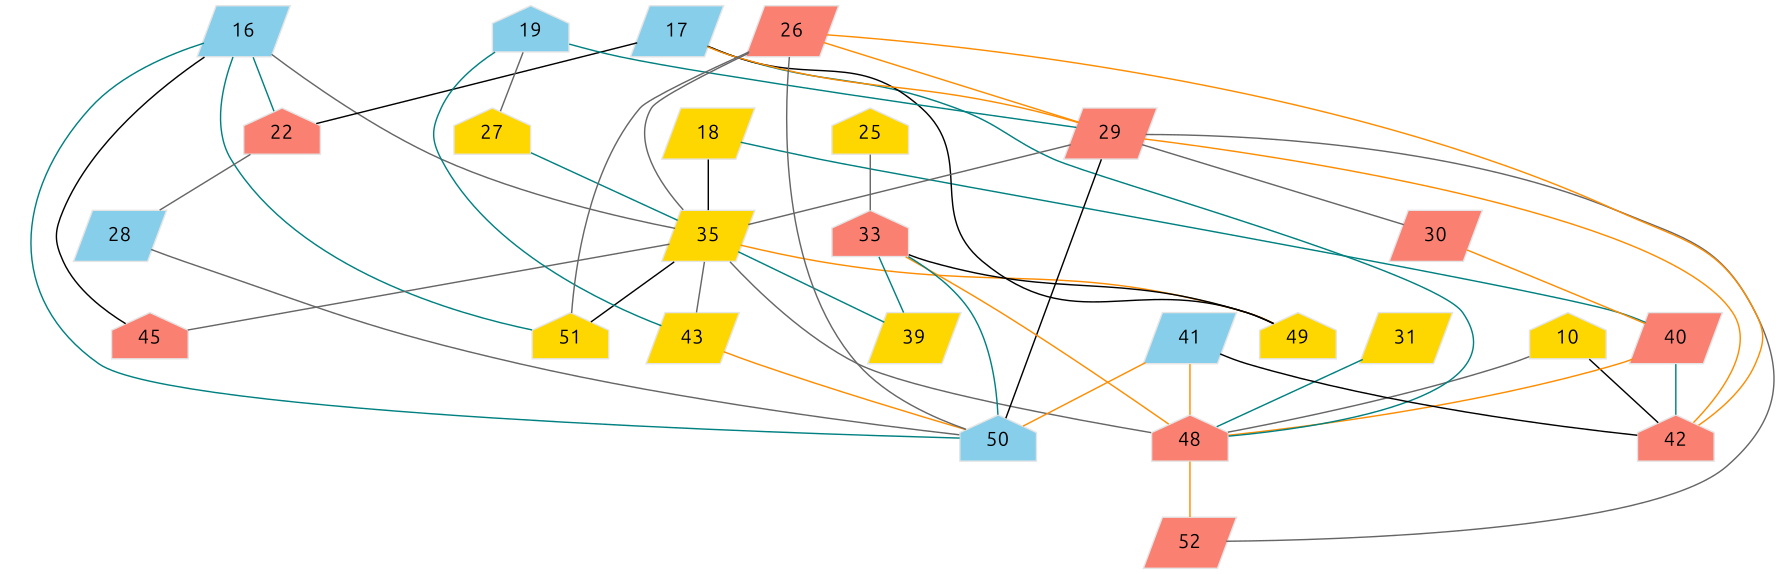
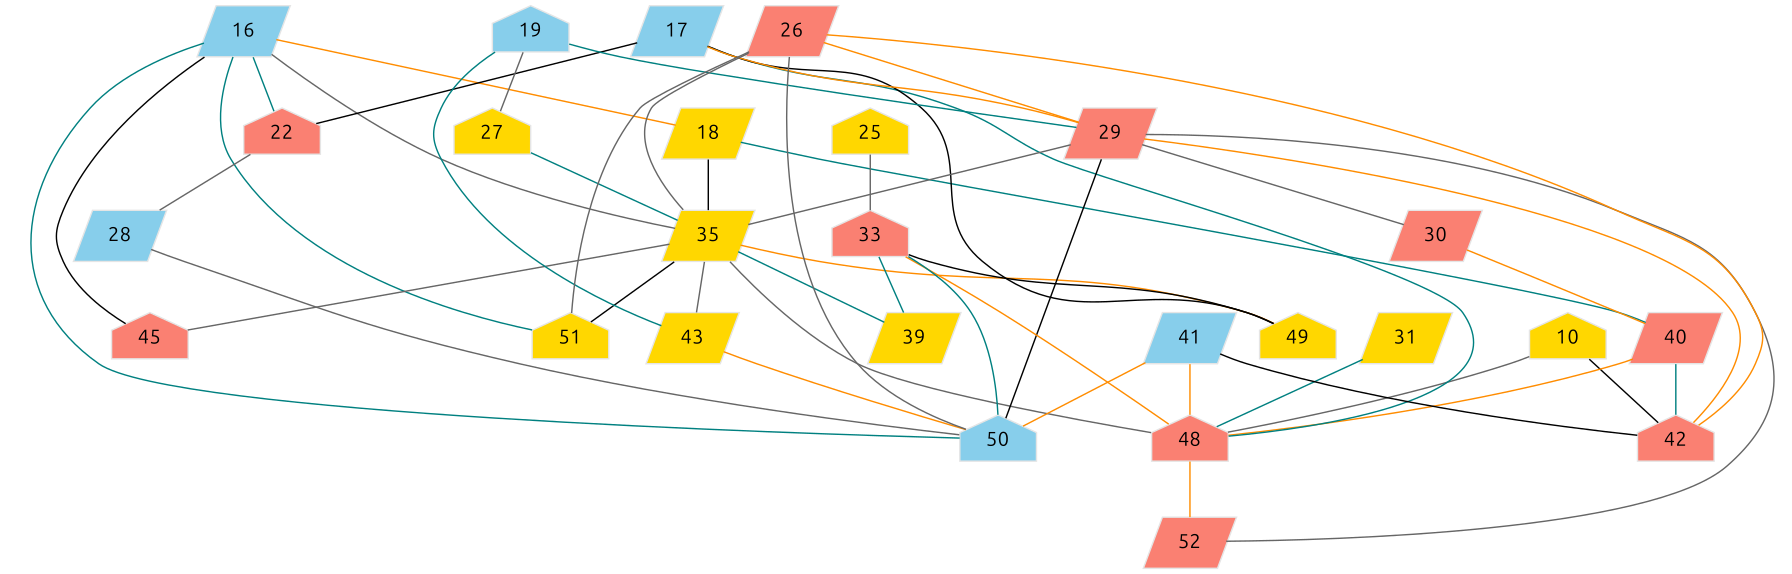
edge "16" -- "18": added
